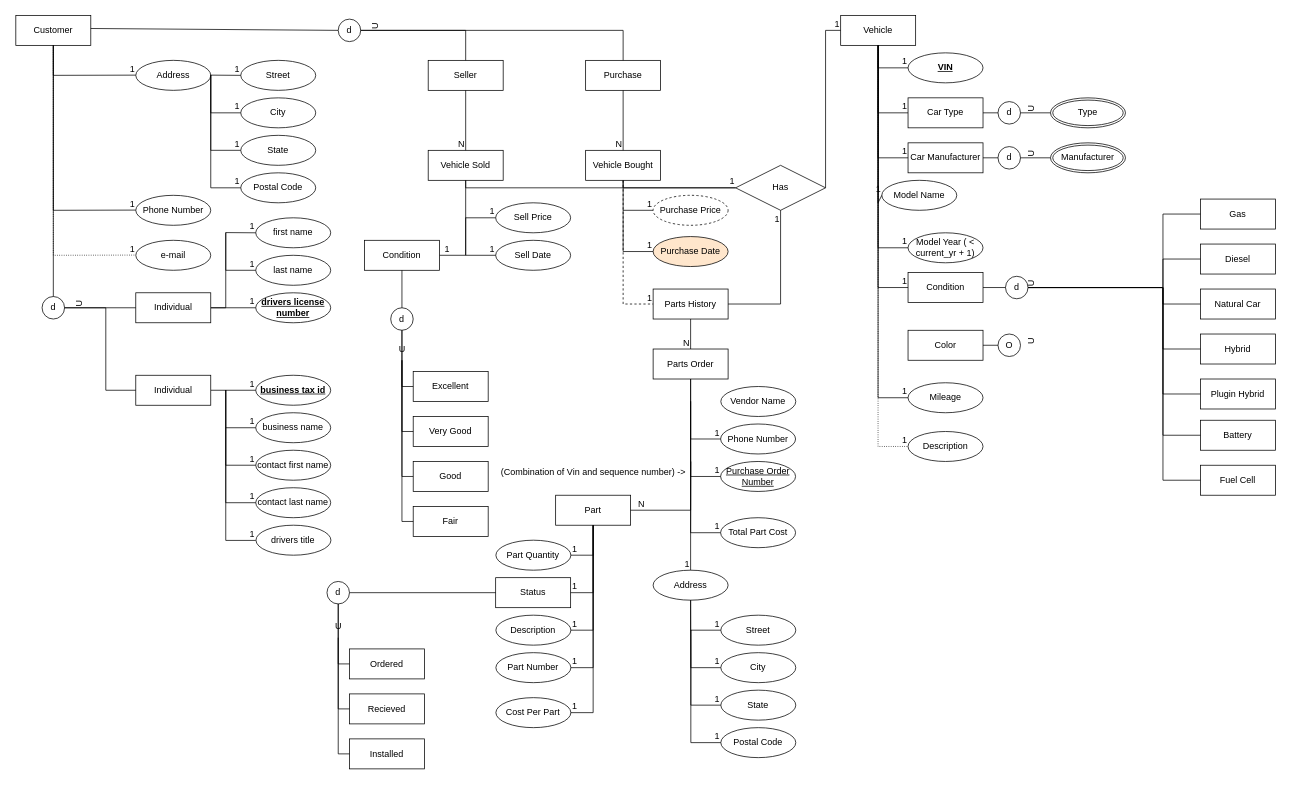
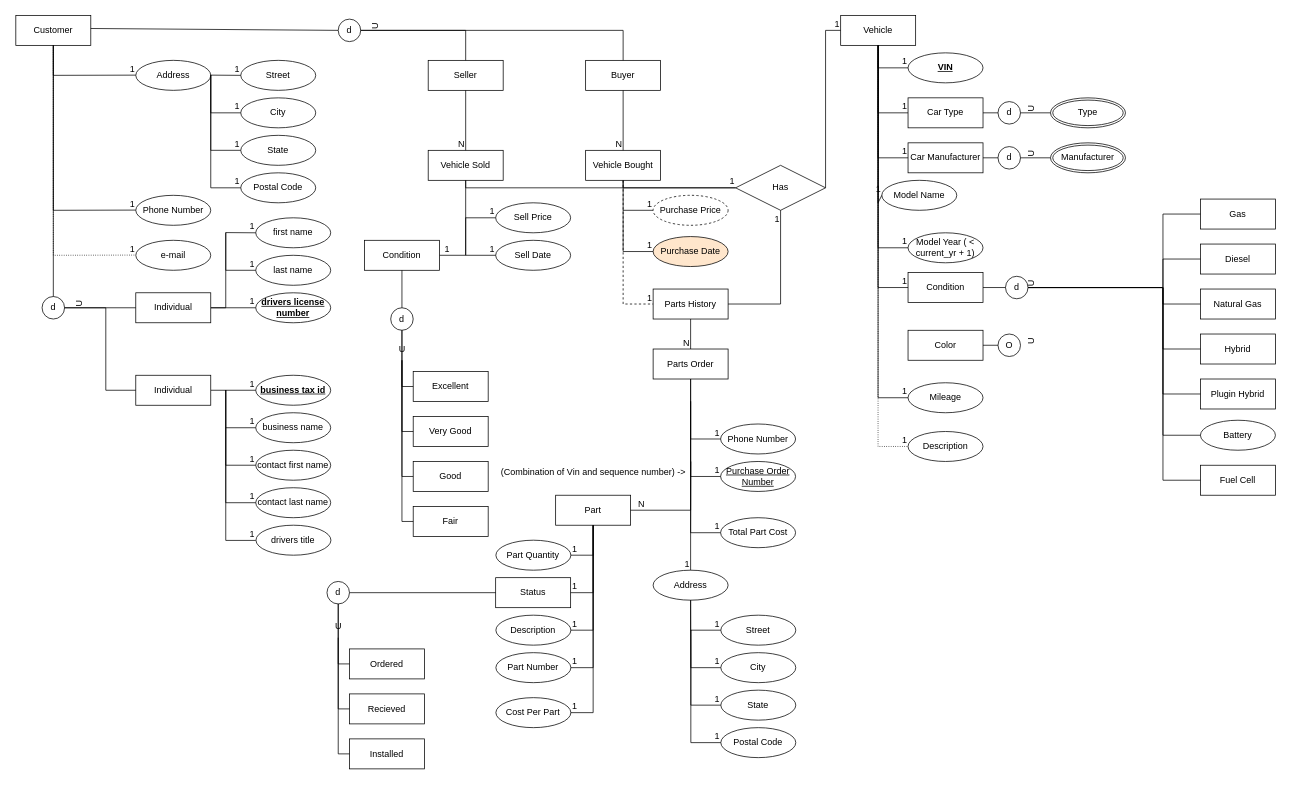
node "Purchase": label "Purchase" -> "Buyer"
node "Natural Car": label "Natural Car" -> "Natural Gas"
node "Vendor Name": removed
node "Battery": shape rectangle -> ellipse
